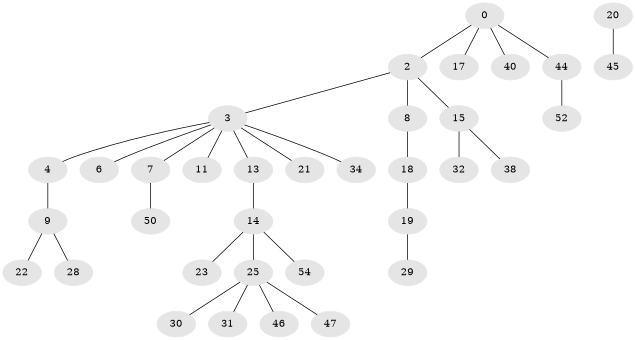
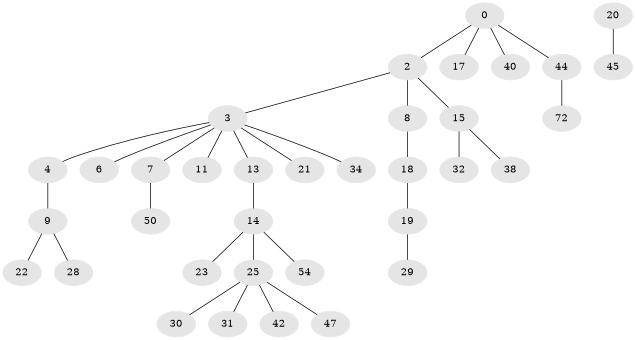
node "52": label "52" -> "72"
node "46": label "46" -> "42"
